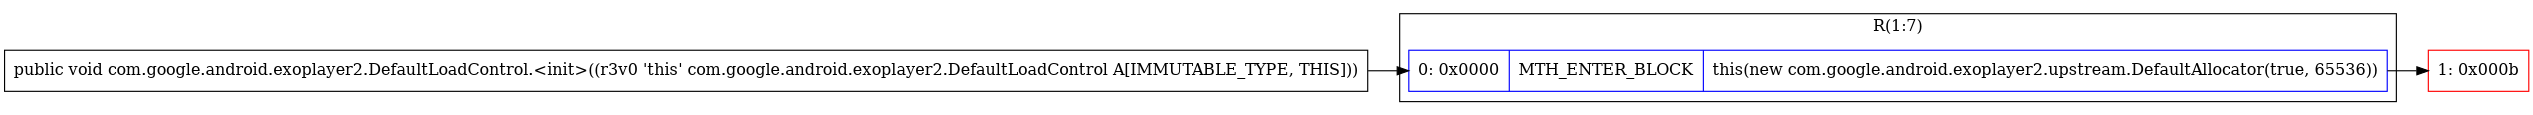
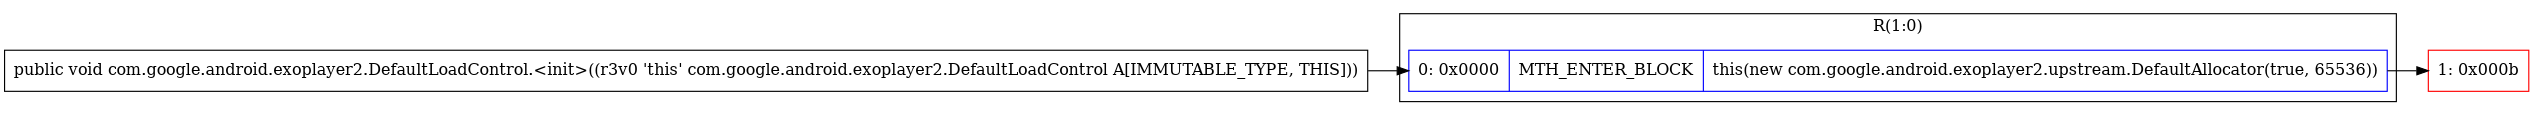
cluster "R(1:7)": label "R(1:7)" -> "R(1:0)"
